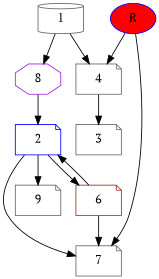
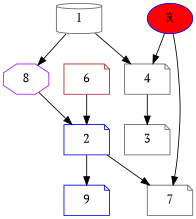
edge "2" -> "6": removed
node "9": color gray40 -> blue
edge "6" -> "7": removed
